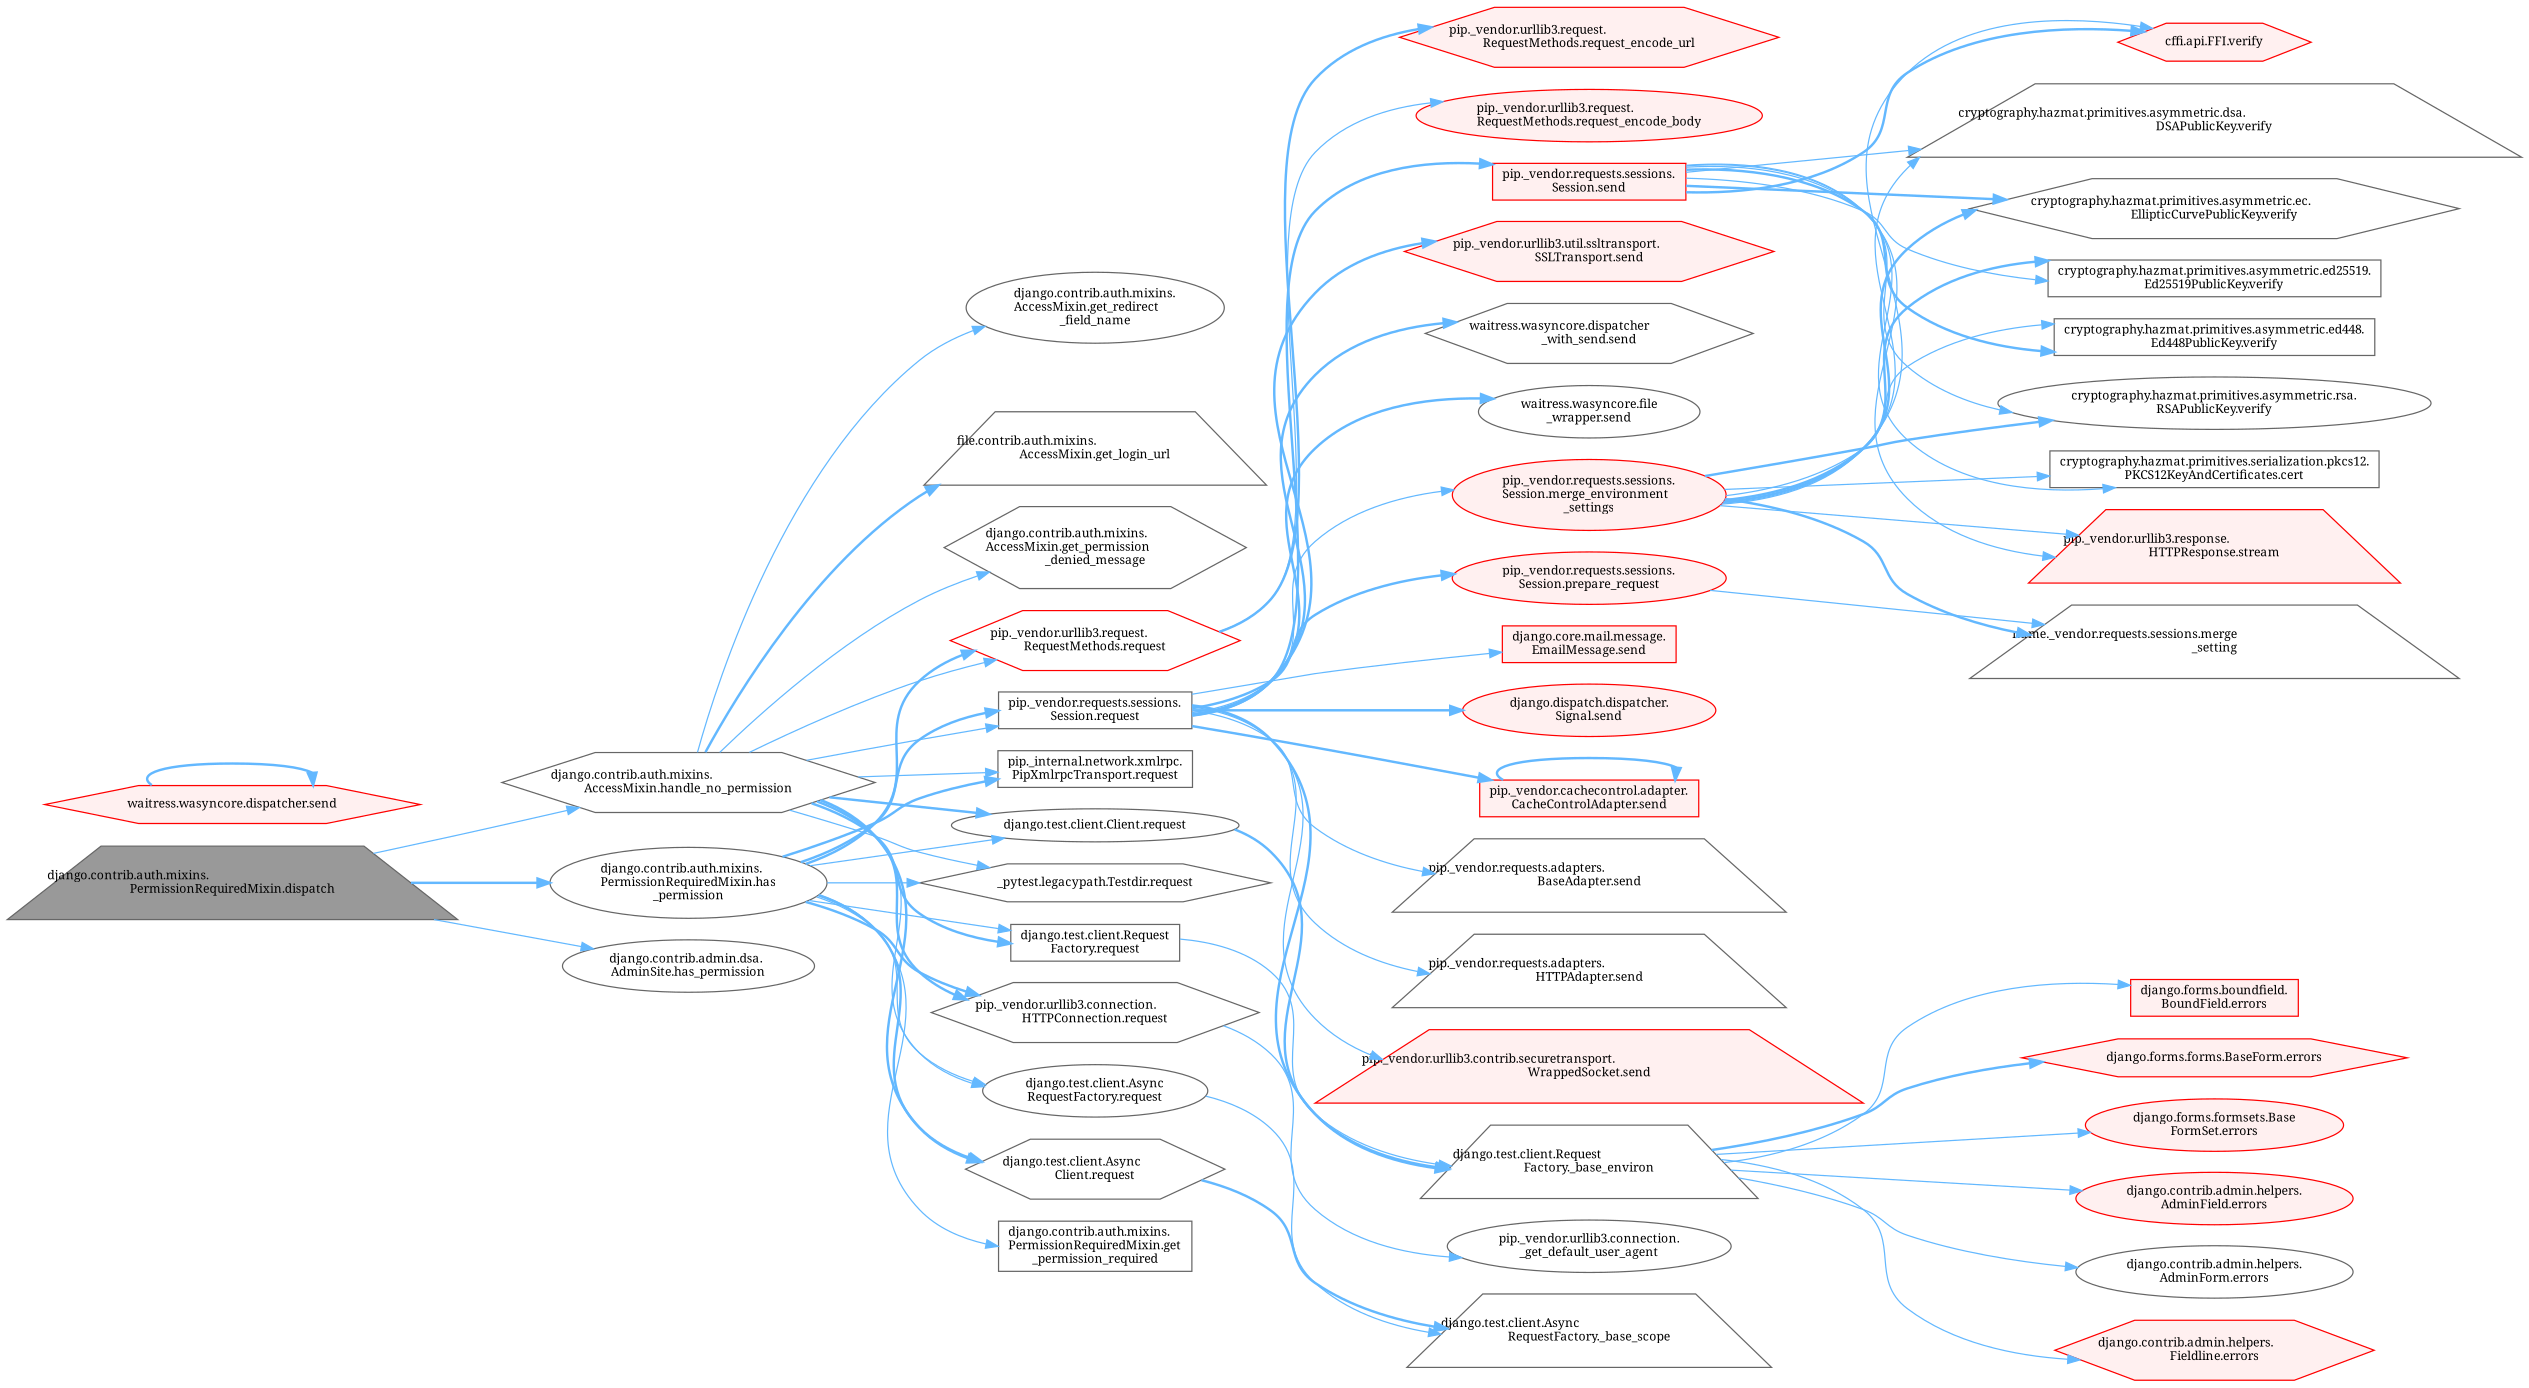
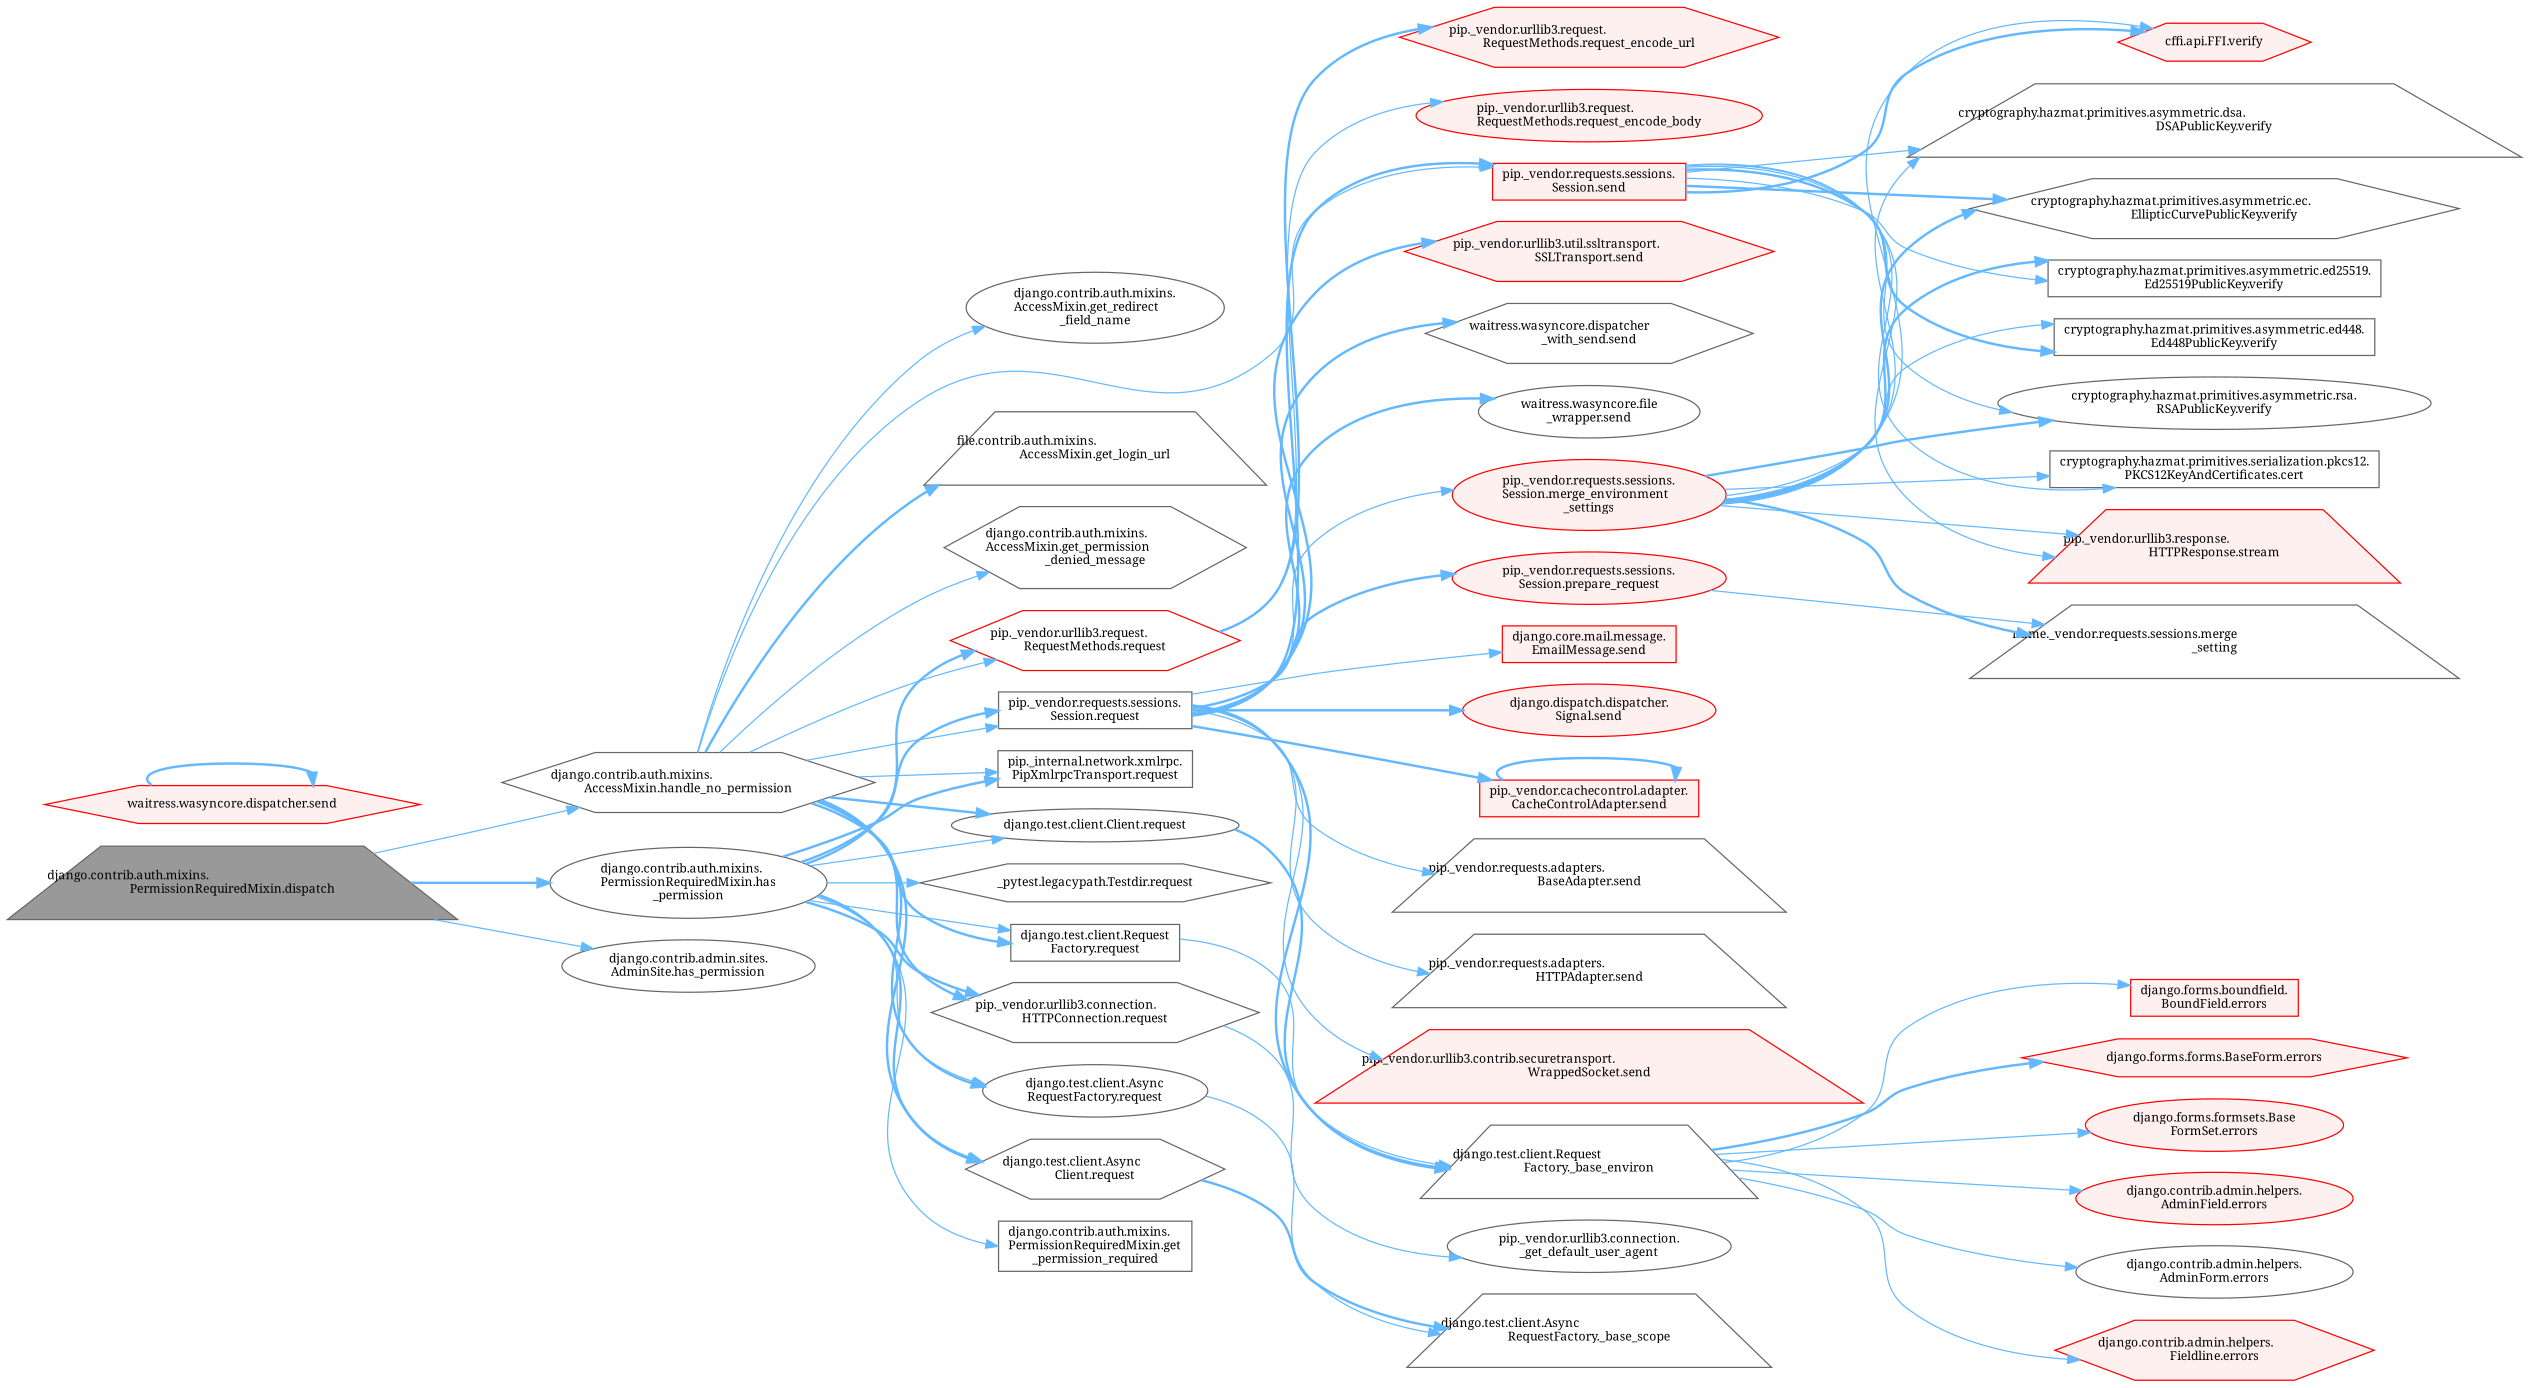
edge "django.contrib.auth.mixins. AccessMixin.handle_no_permission" -> "_pytest.legacypath.Testdir.request": now "django.contrib.auth.mixins. AccessMixin.handle_no_permission" -> "pip._vendor.requests.sessions. Session.send"
edge "django.contrib.auth.mixins. AccessMixin.handle_no_permission" -> "django.test.client.Async RequestFactory.request": style solid -> bold
node "django.contrib.admin.dsa. AdminSite.has_permission": label "django.contrib.admin.dsa. AdminSite.has_permission" -> "django.contrib.admin.sites. AdminSite.has_permission"
